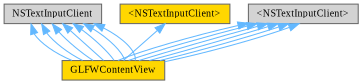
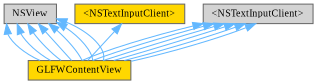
node "NSTextInputClient": label "NSTextInputClient" -> "NSView"
